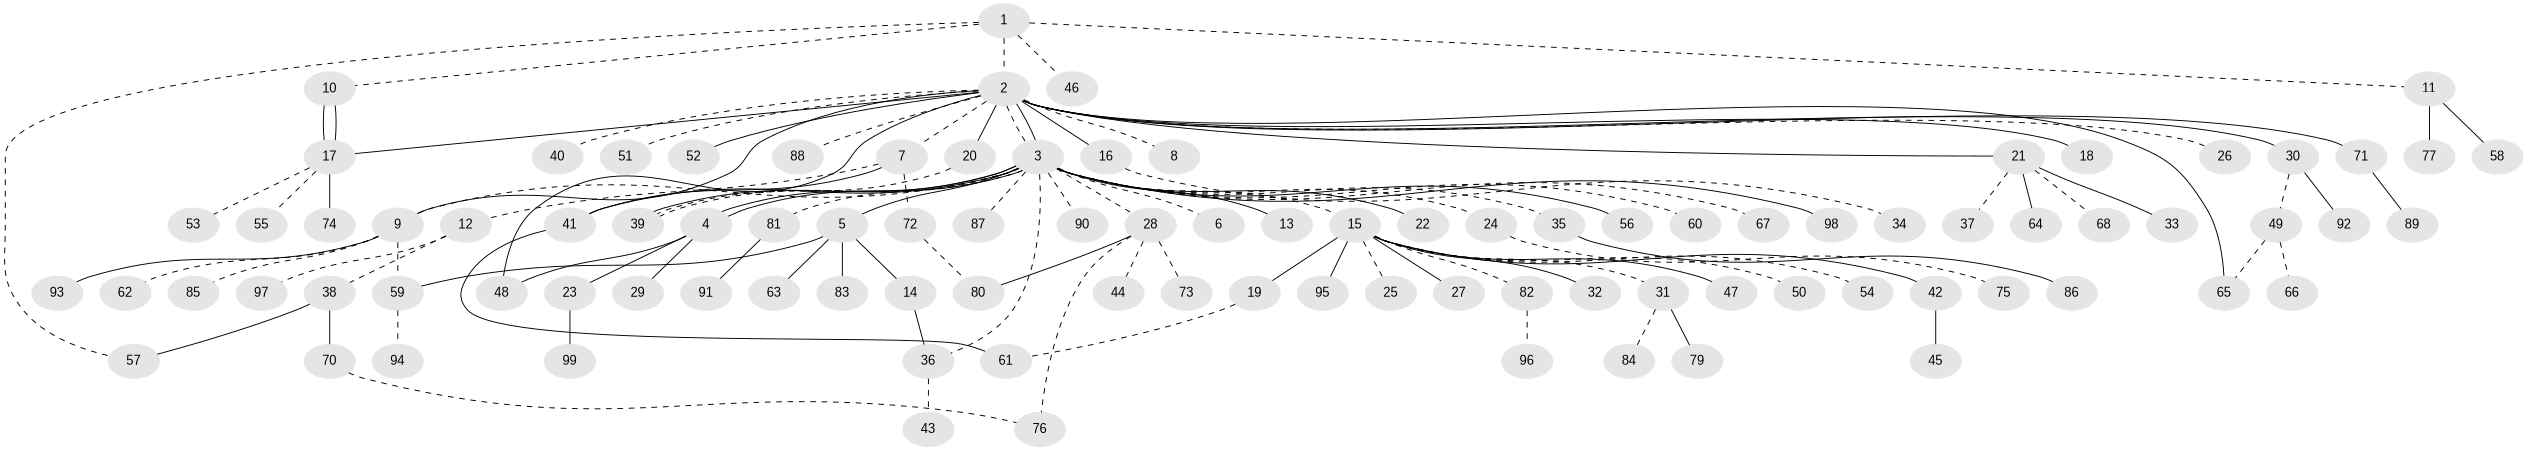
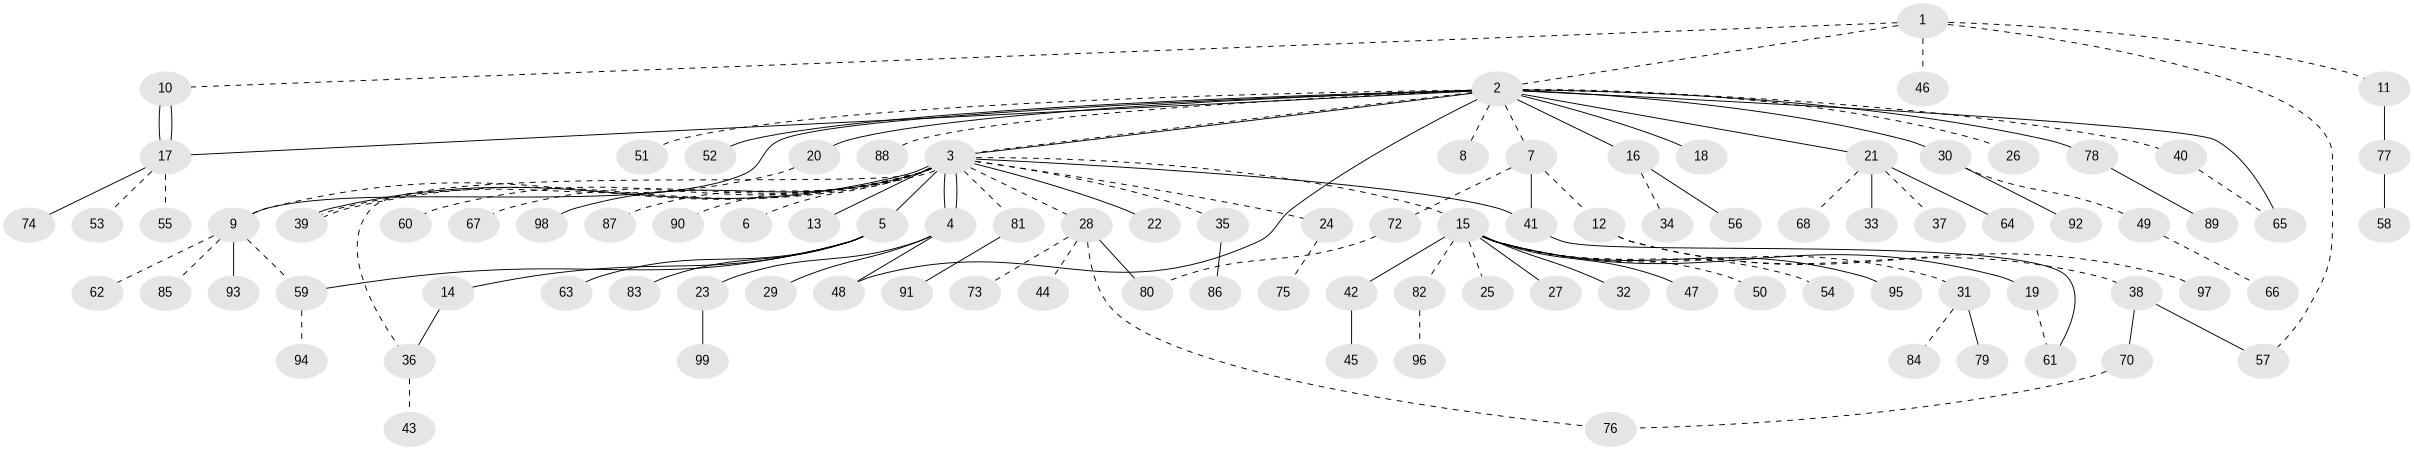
edge "11" -- "58": now "77" -- "58"
node "71": label "71" -> "78"
edge "3" -- "56": now "16" -- "56"
edge "49" -- "65": now "40" -- "65"
